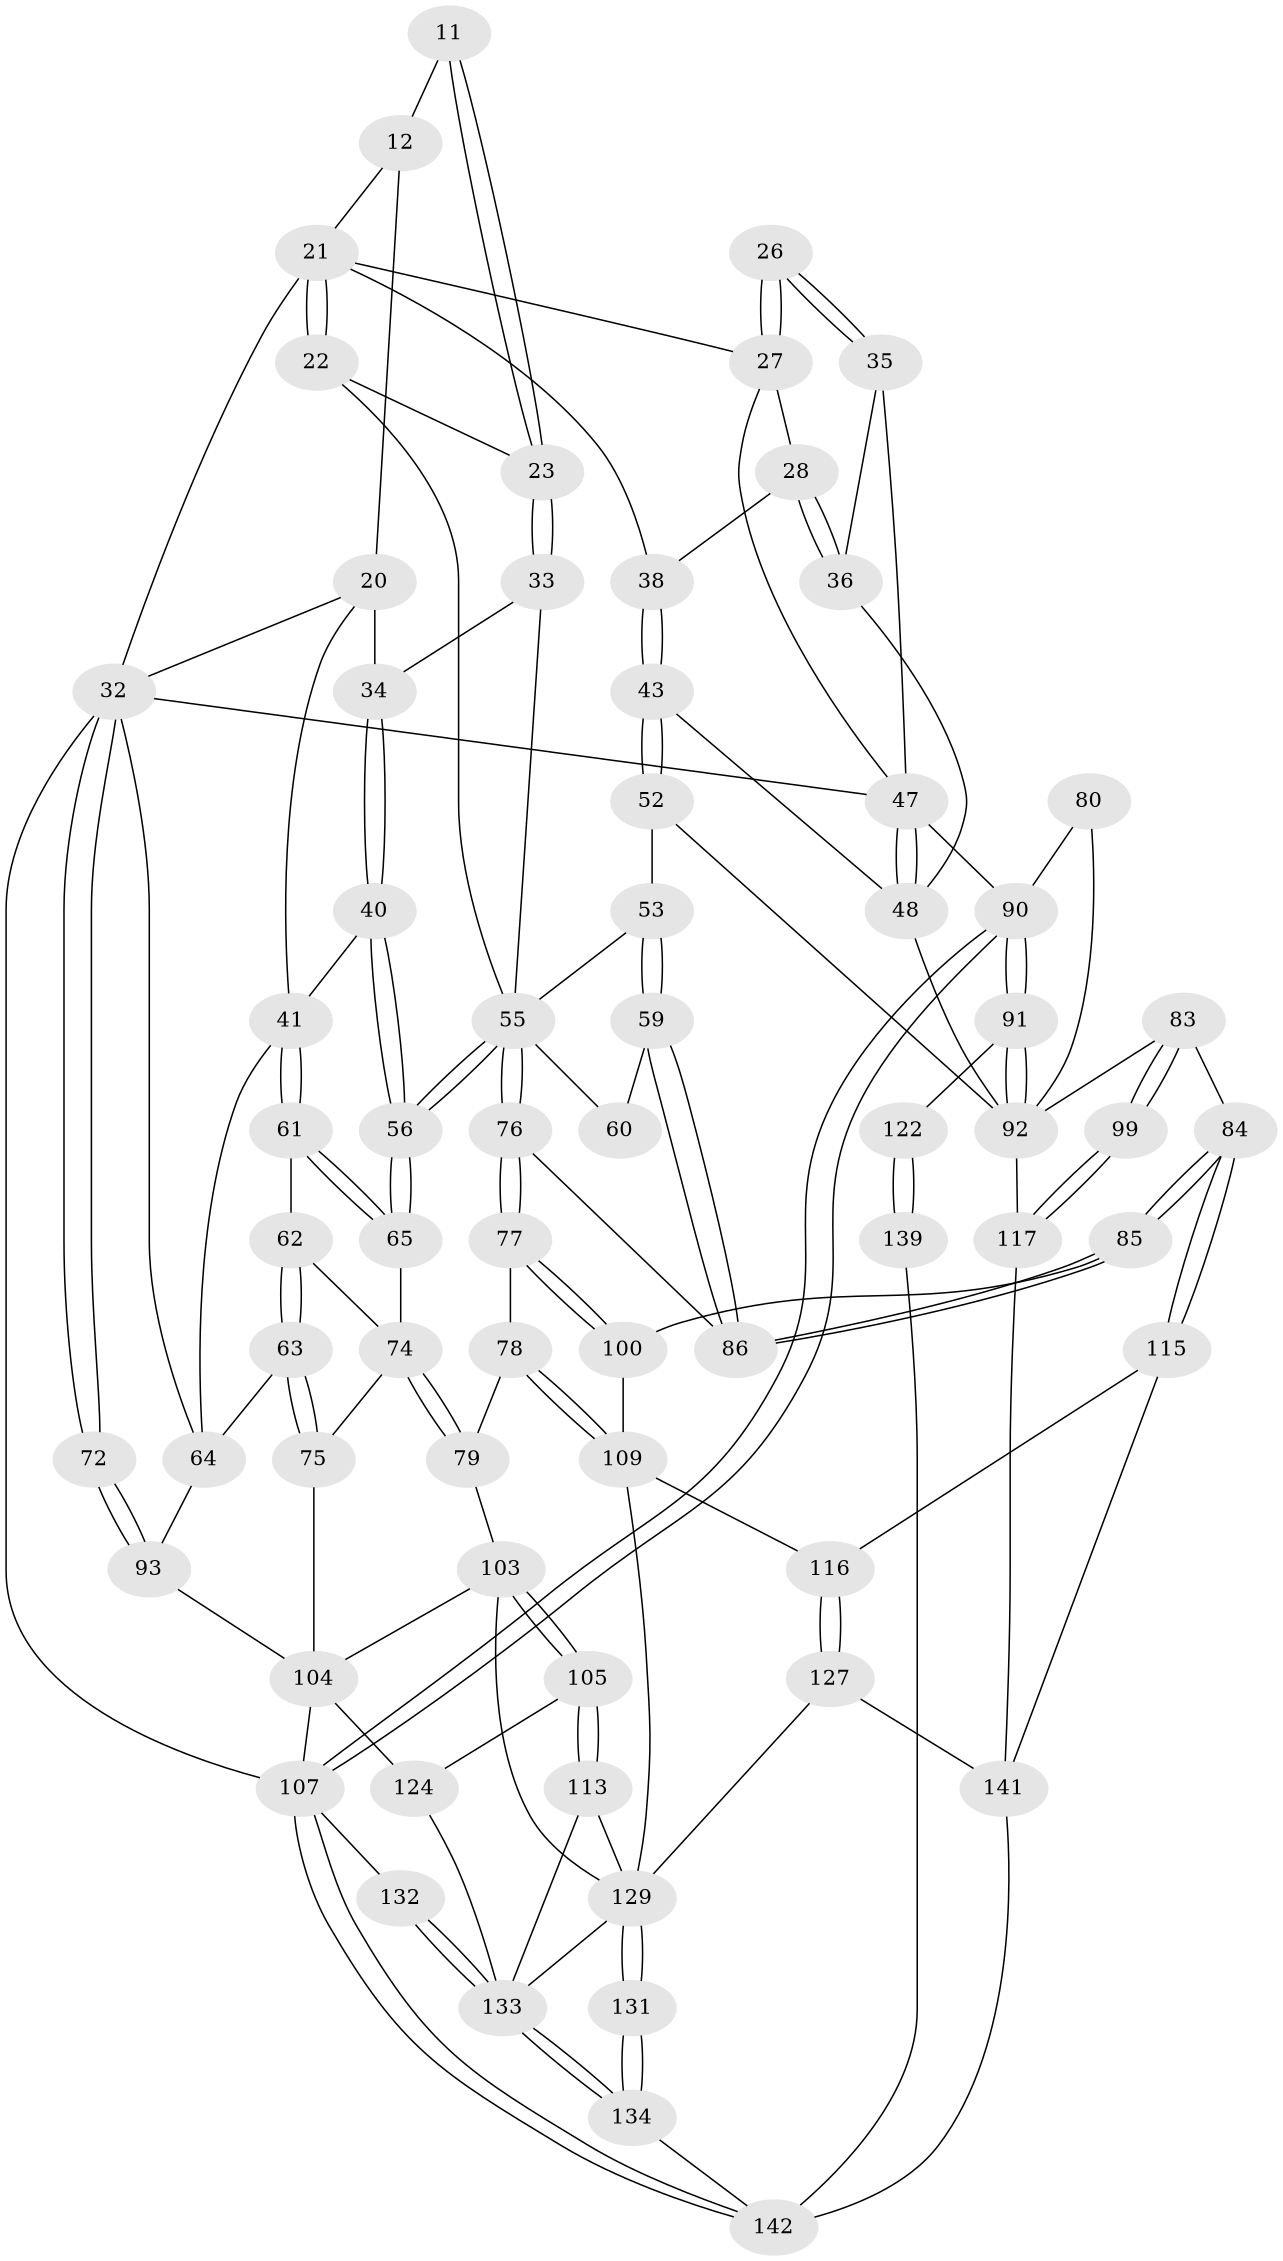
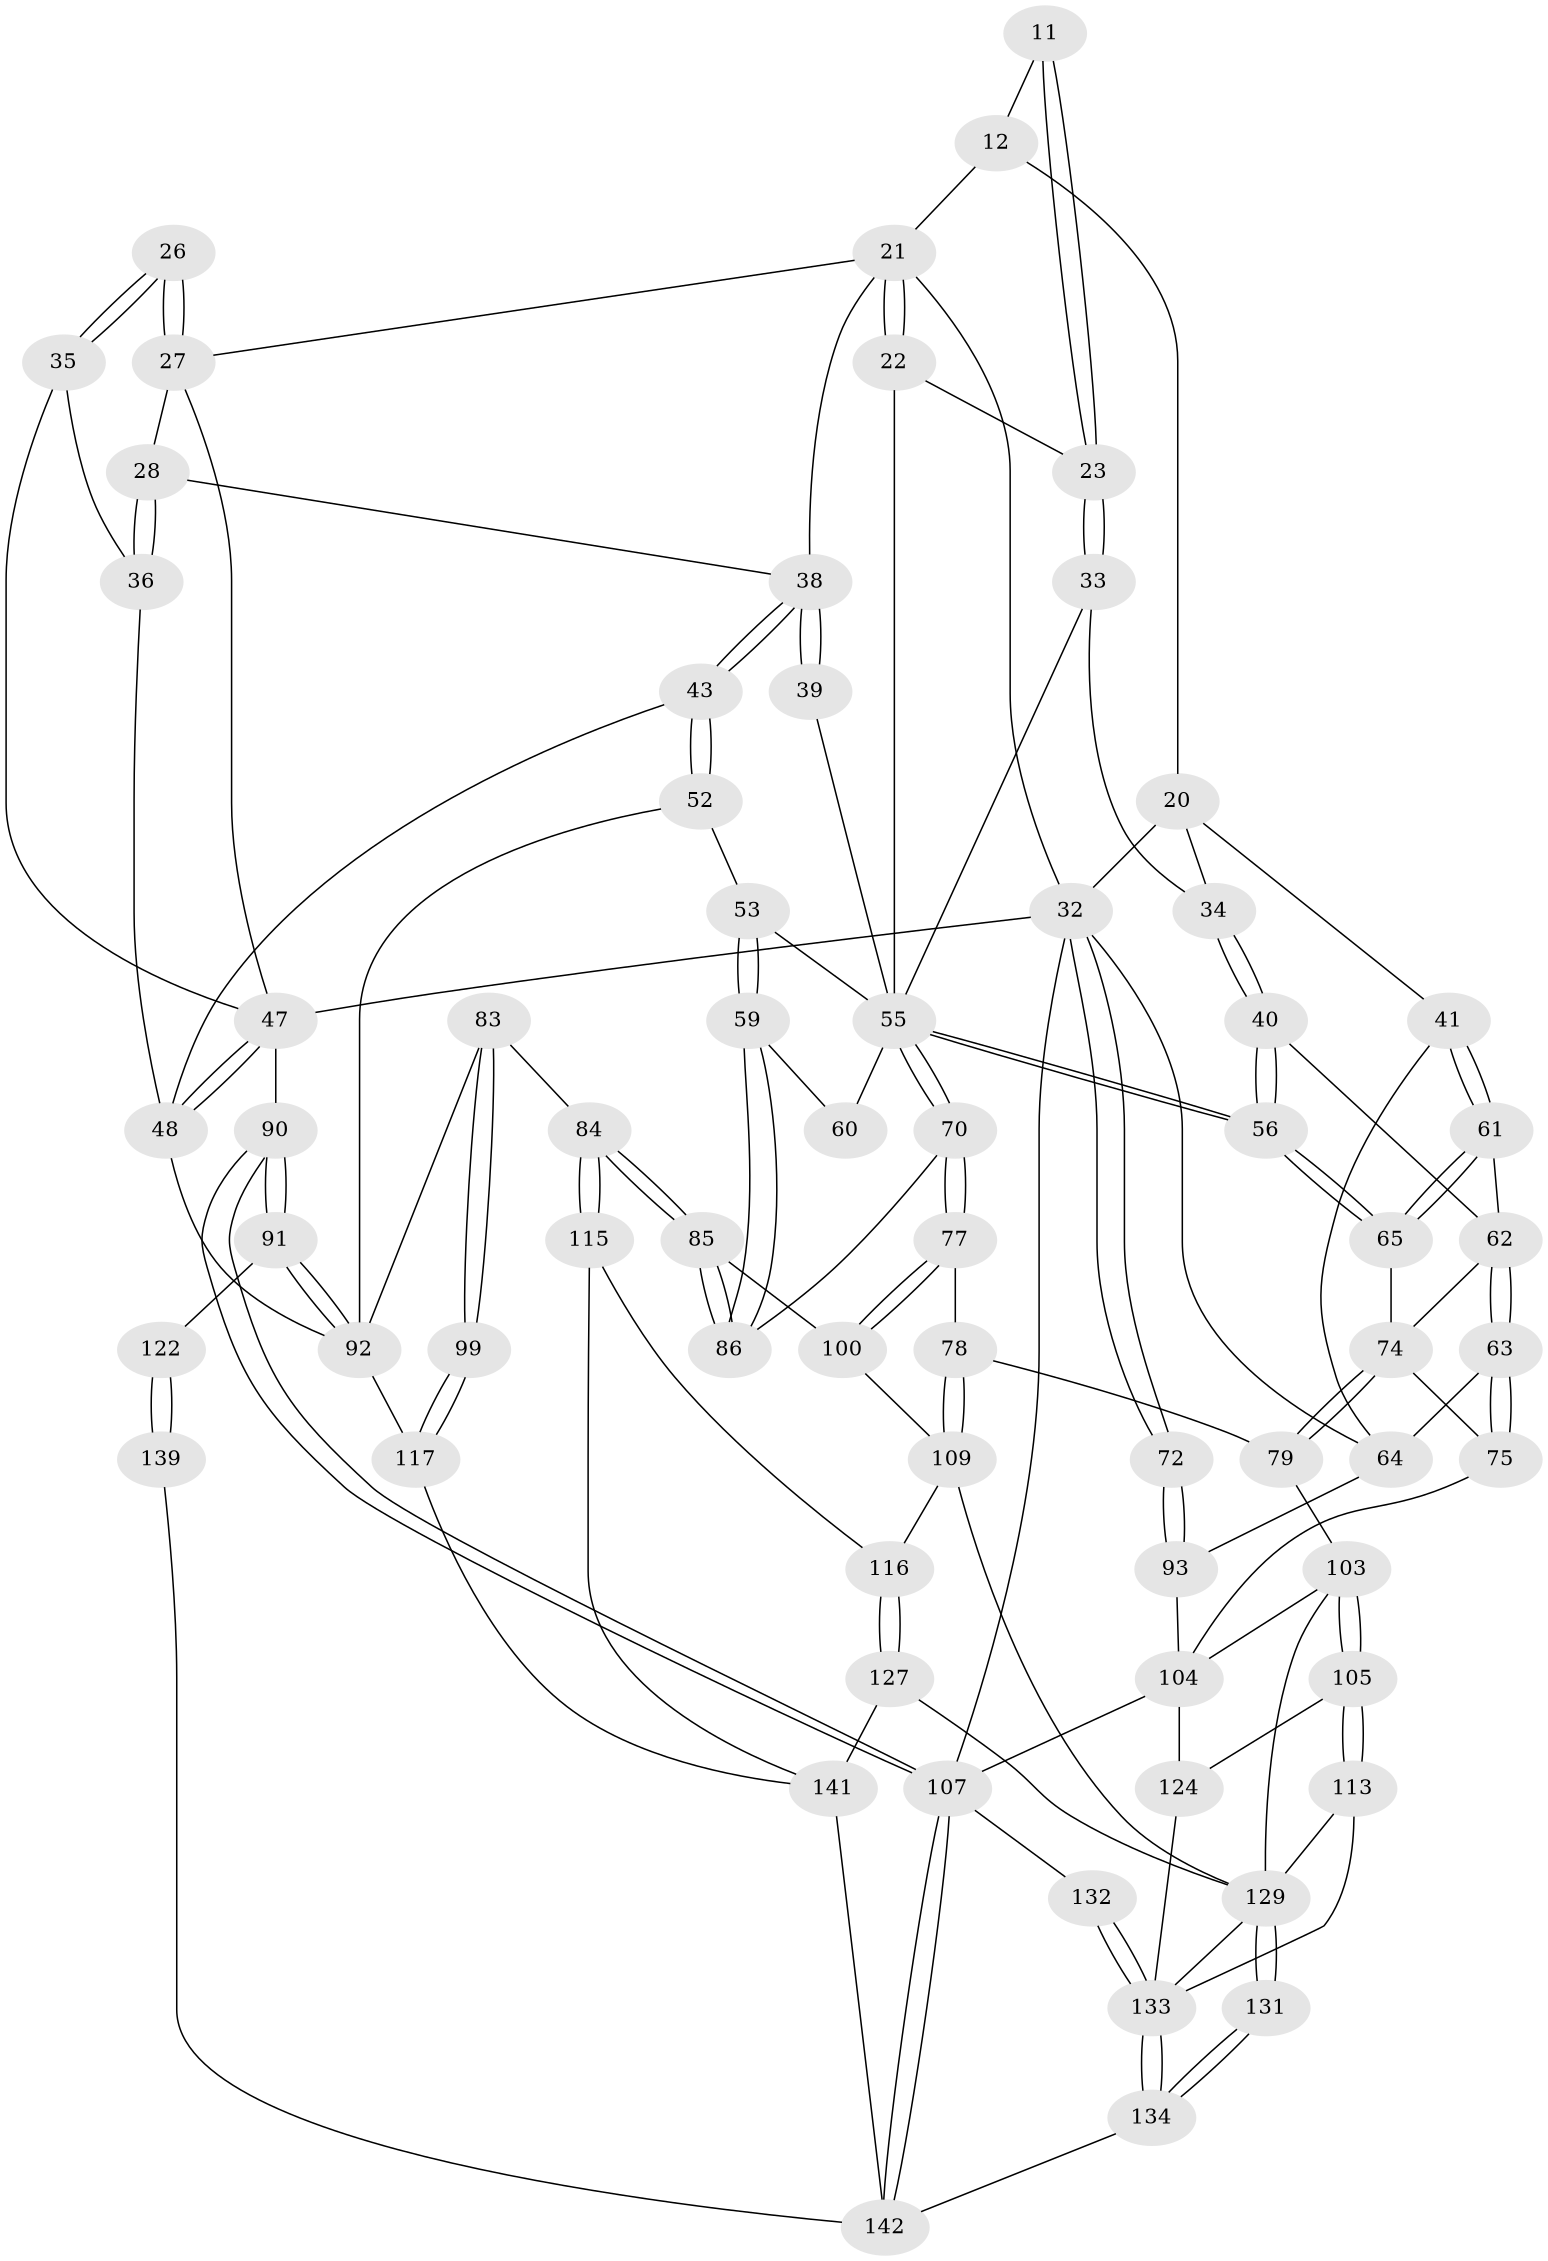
node "39": added
node "80": removed
edge "40" -- "41": now "40" -- "62"
node "76": label "76" -> "70"
